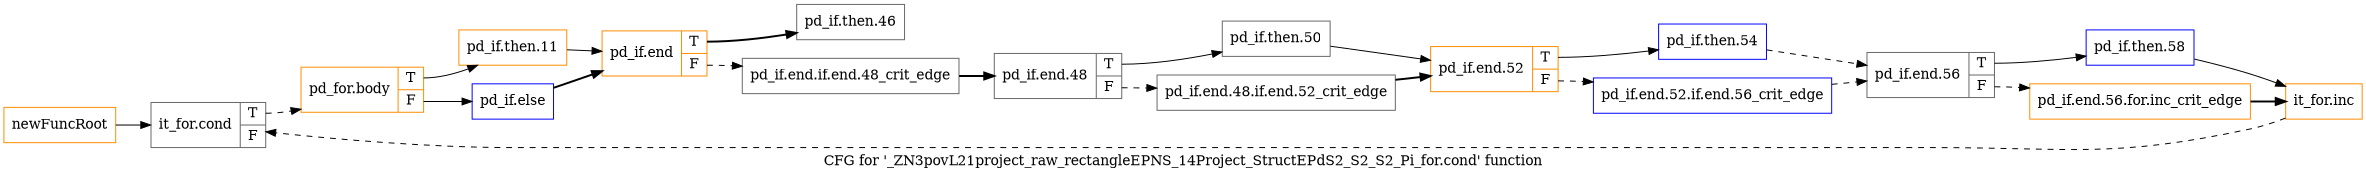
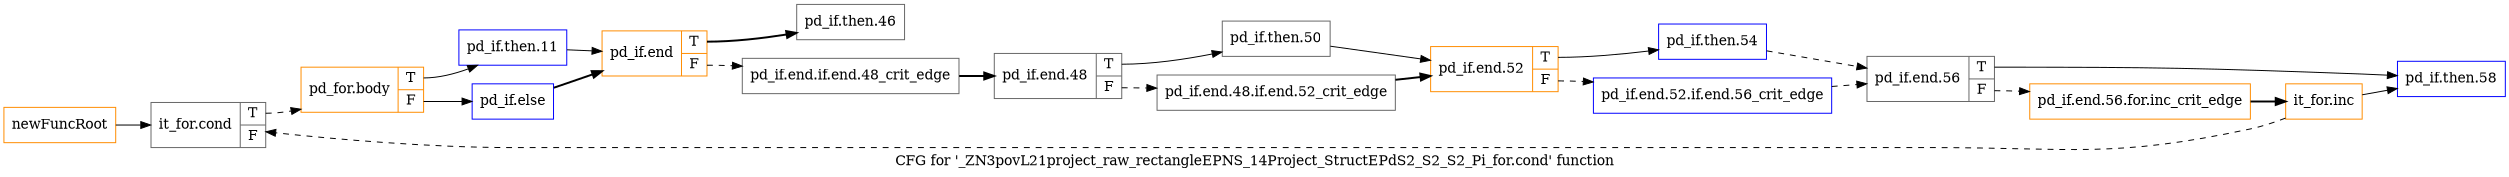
node "pd_if.then.11": color darkorange -> blue
edge "pd_if.then.58" -> "it_for.inc": reversed
